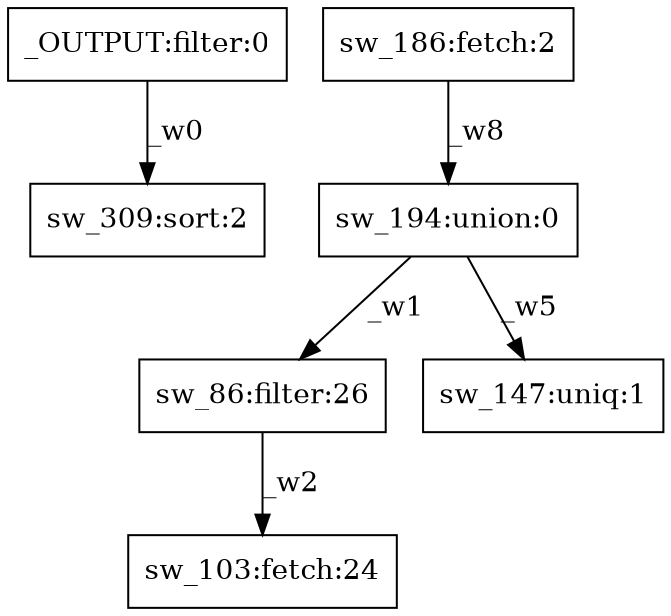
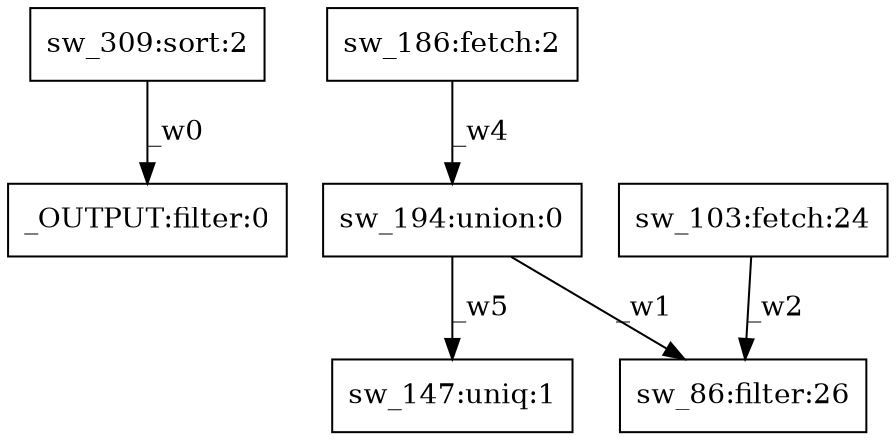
edge "_OUTPUT:filter:0" -> "sw_309:sort:2": reversed
edge "sw_186:fetch:2" -> "sw_194:union:0": label "_w8" -> "_w4"
edge "sw_86:filter:26" -> "sw_103:fetch:24": reversed
